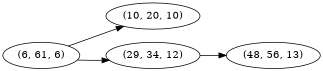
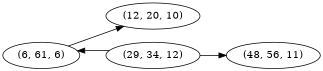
node "(10, 20, 10)": label "(10, 20, 10)" -> "(12, 20, 10)"
node "(48, 56, 13)": label "(48, 56, 13)" -> "(48, 56, 11)"
edge "(6, 61, 6)" -> "(29, 34, 12)": reversed
